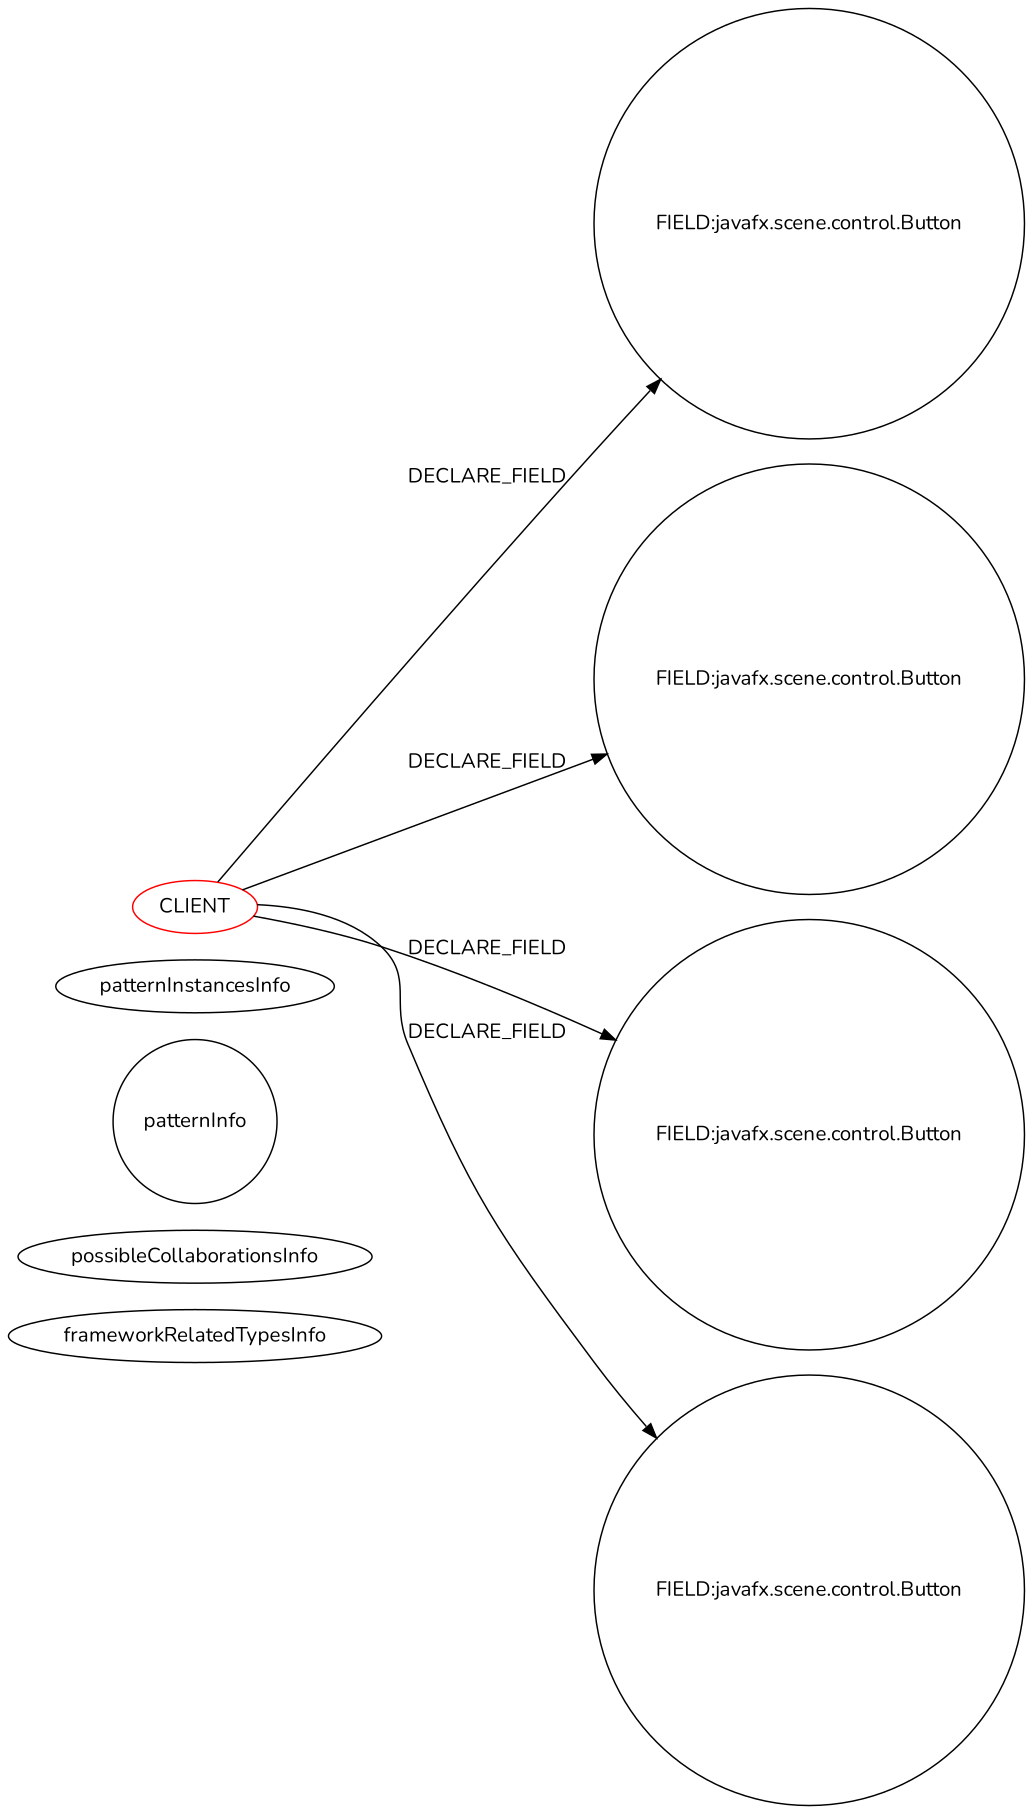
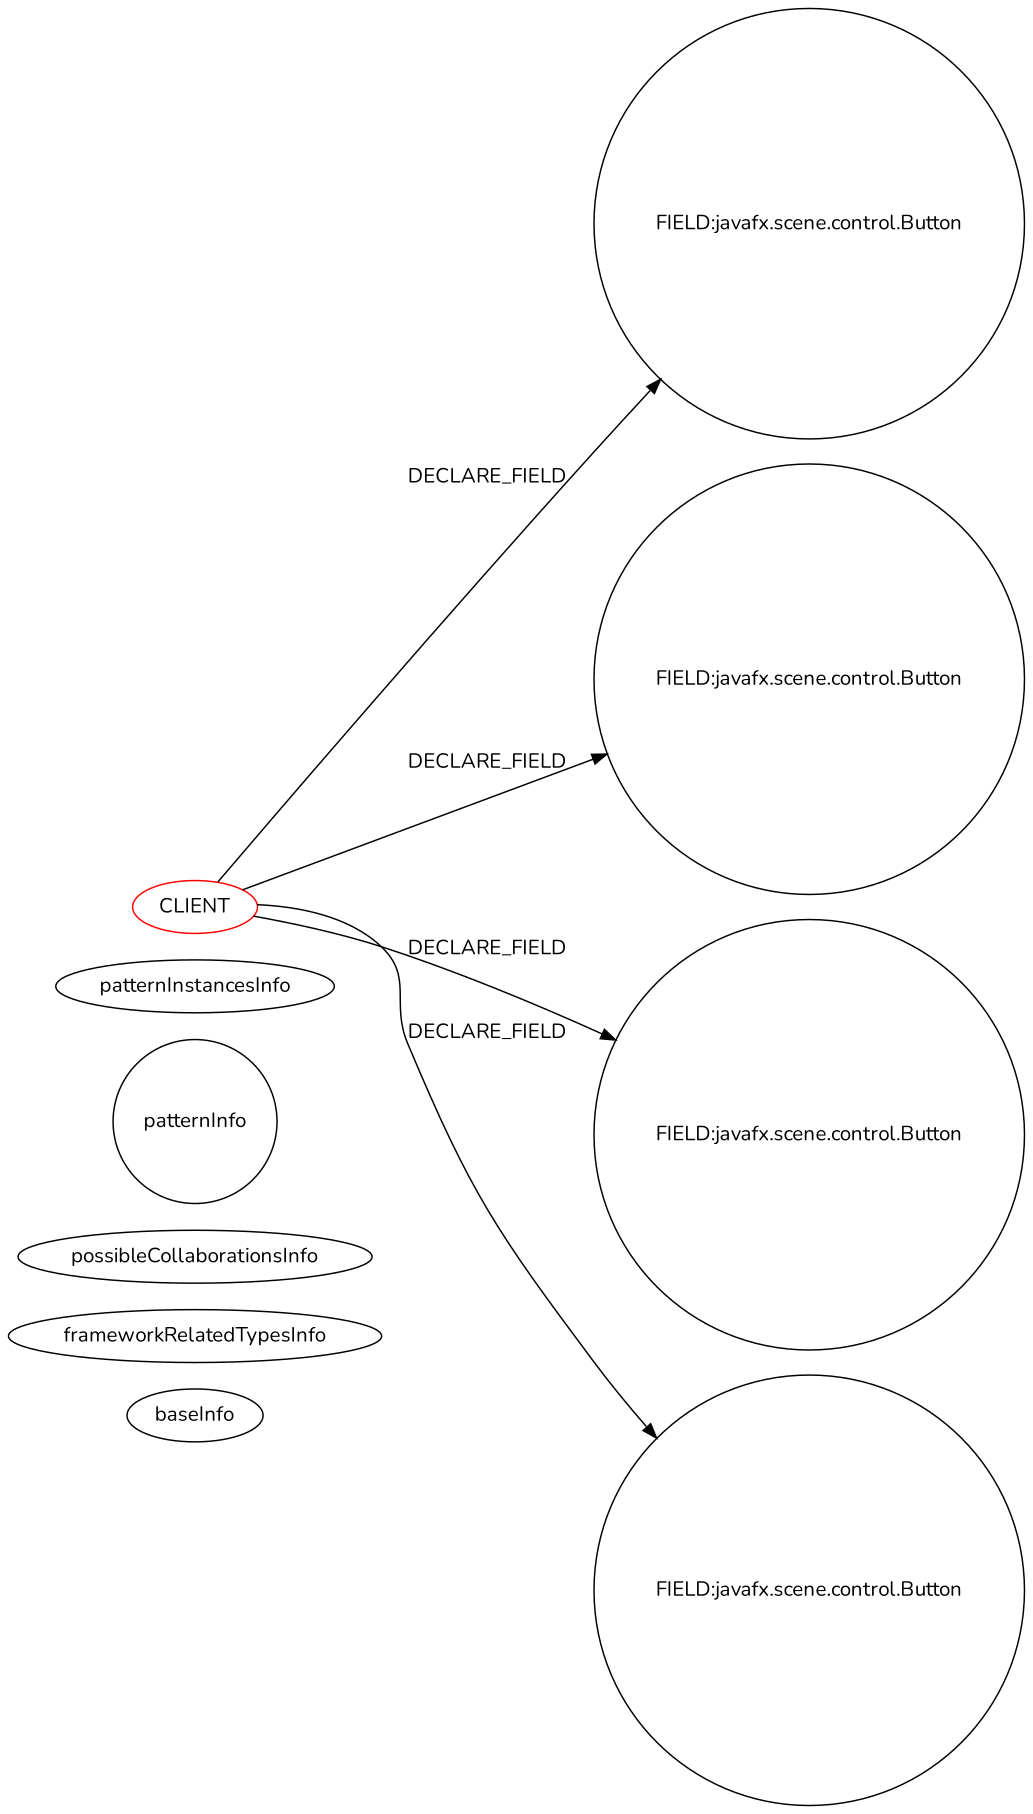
node "baseInfo": added
